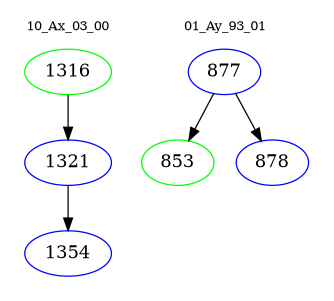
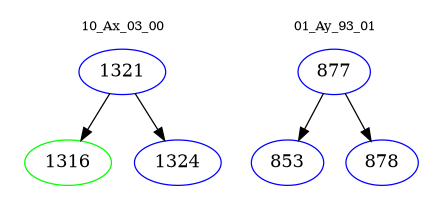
edge "1316" -> "1321": reversed
node "853": color green -> blue
node "1354": label "1354" -> "1324"
